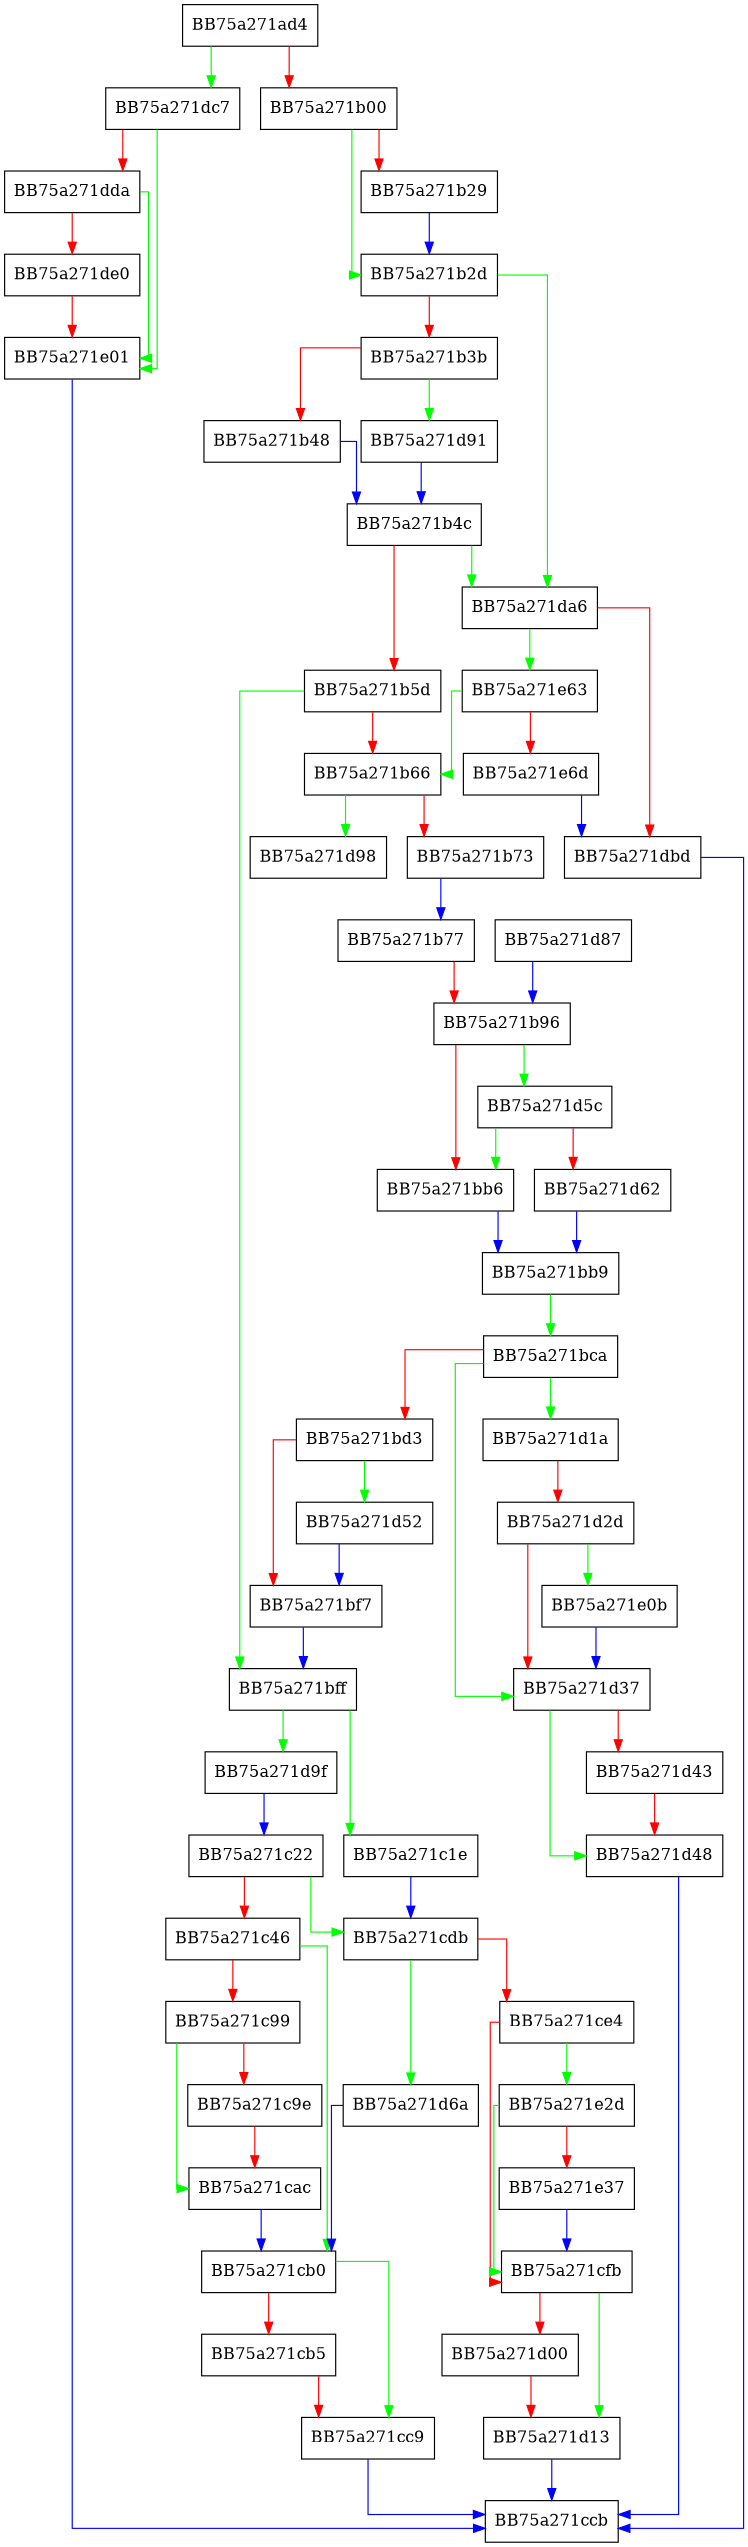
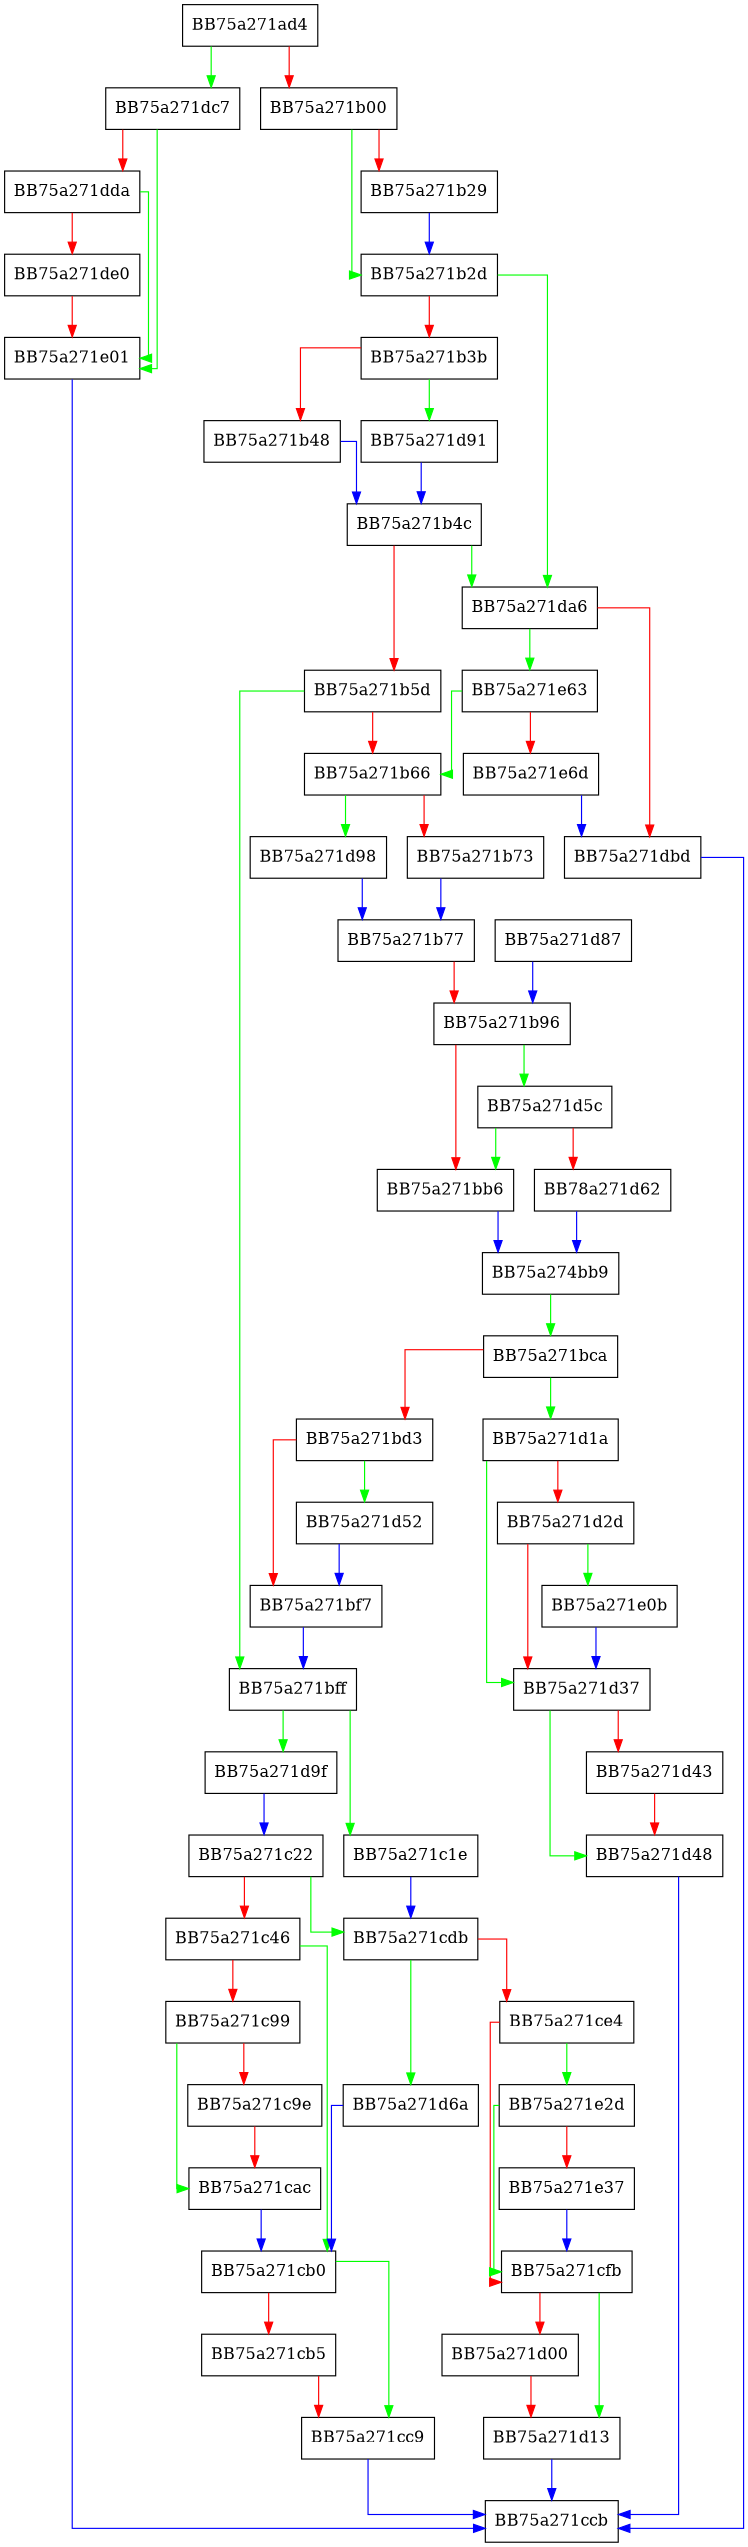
edge "BB75a271d98" -> "BB75a271b77": added
node "BB75a271d62": label "BB75a271d62" -> "BB78a271d62"
node "BB75a271bb9": label "BB75a271bb9" -> "BB75a274bb9"
edge "BB75a271bca" -> "BB75a271d37": now "BB75a271d1a" -> "BB75a271d37"
